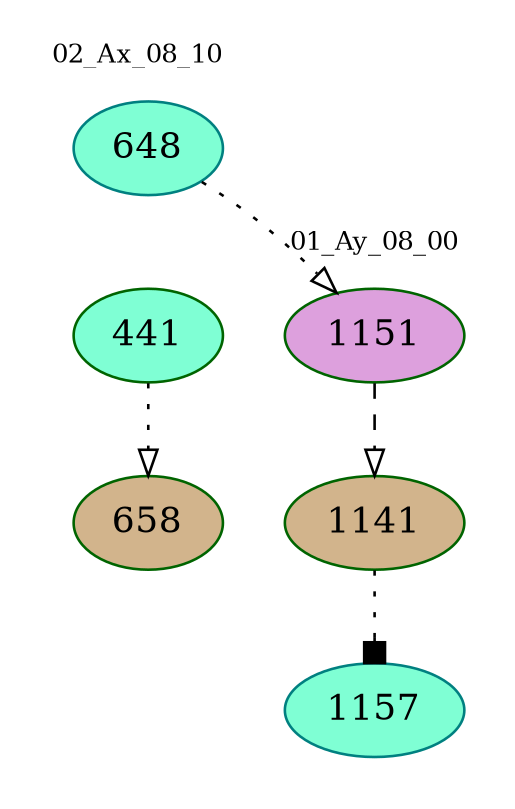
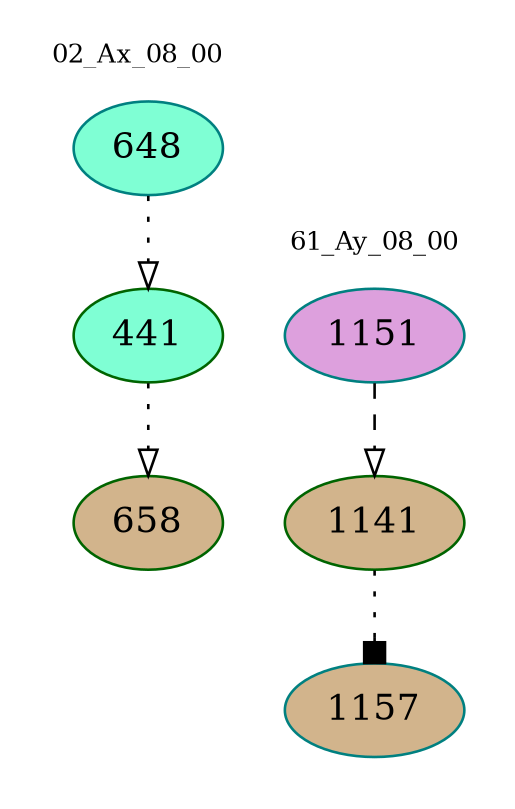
cluster "02_Ax_08_10": label "02_Ax_08_10" -> "02_Ax_08_00"
edge "648" -> "1151": now "648" -> "441"
cluster "01_Ay_08_00": label "01_Ay_08_00" -> "61_Ay_08_00"
node "1151": color darkgreen -> teal
node "1157": fillcolor aquamarine -> tan
